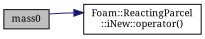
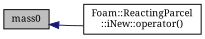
edge "mass0" -> "Foam::ReactingParcel ::iNew::operator()": reversed
